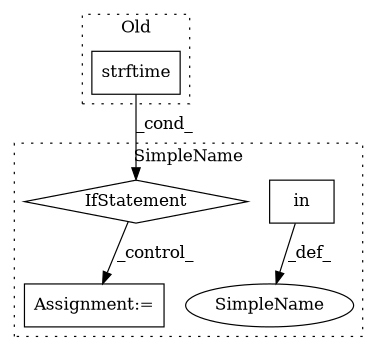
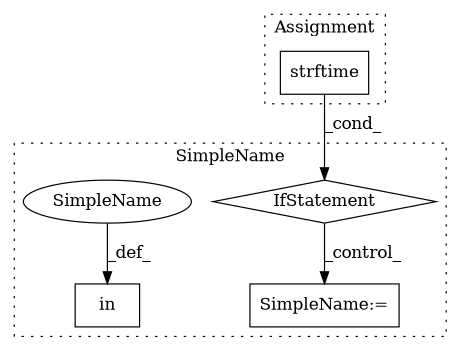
cluster "Old": label "Old" -> "Assignment"
edge "in" -> "SimpleName": reversed
node "Assignment:=": label "Assignment:=" -> "SimpleName:="
